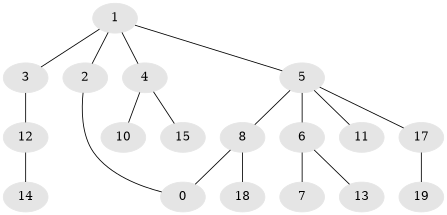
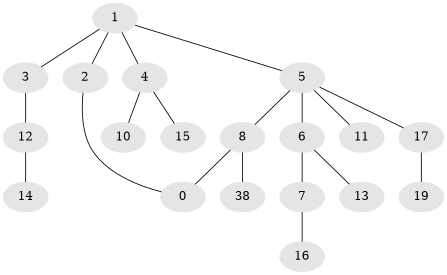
node "18": label "18" -> "38"
node "16": added
